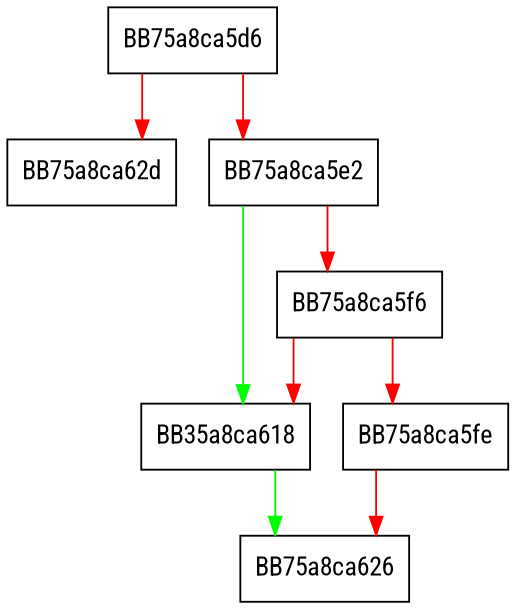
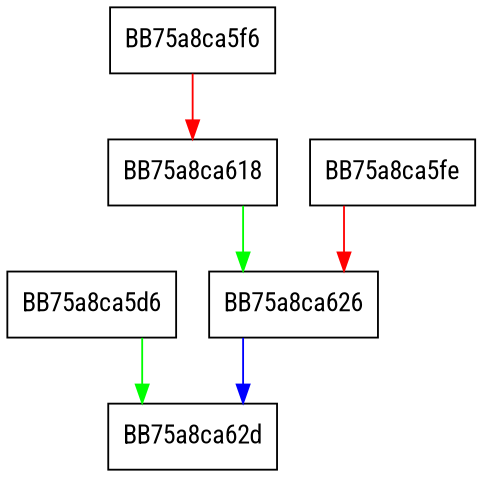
edge "BB75a8ca5d6" -> "BB75a8ca62d": color red -> green
node "BB75a8ca5e2": removed
edge "BB75a8ca626" -> "BB75a8ca62d": added
edge "BB75a8ca5f6" -> "BB75a8ca5fe": removed
node "BB35a8ca618": label "BB35a8ca618" -> "BB75a8ca618"
